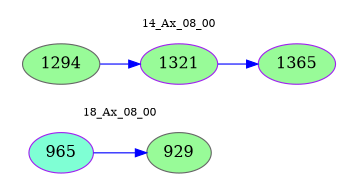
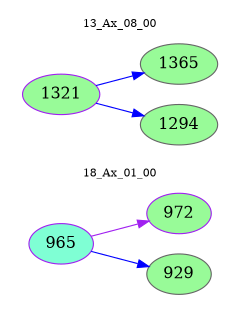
cluster "14_Ax_08_00": label "14_Ax_08_00" -> "13_Ax_08_00"
edge "1294" -> "1321": reversed
node "1365": color purple -> gray40
cluster "18_Ax_08_00": label "18_Ax_08_00" -> "18_Ax_01_00"
node "972": added
